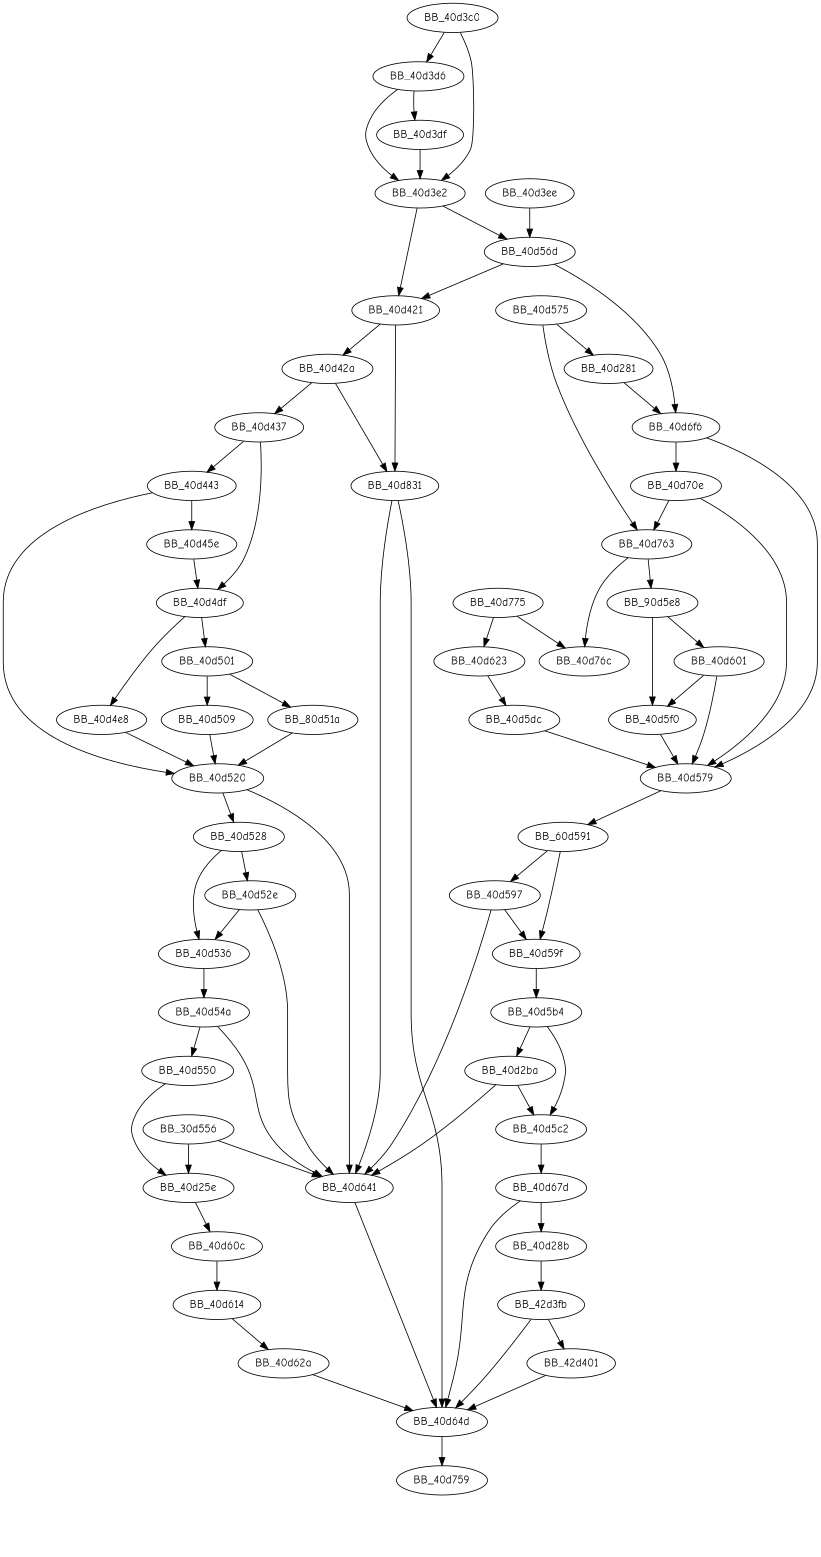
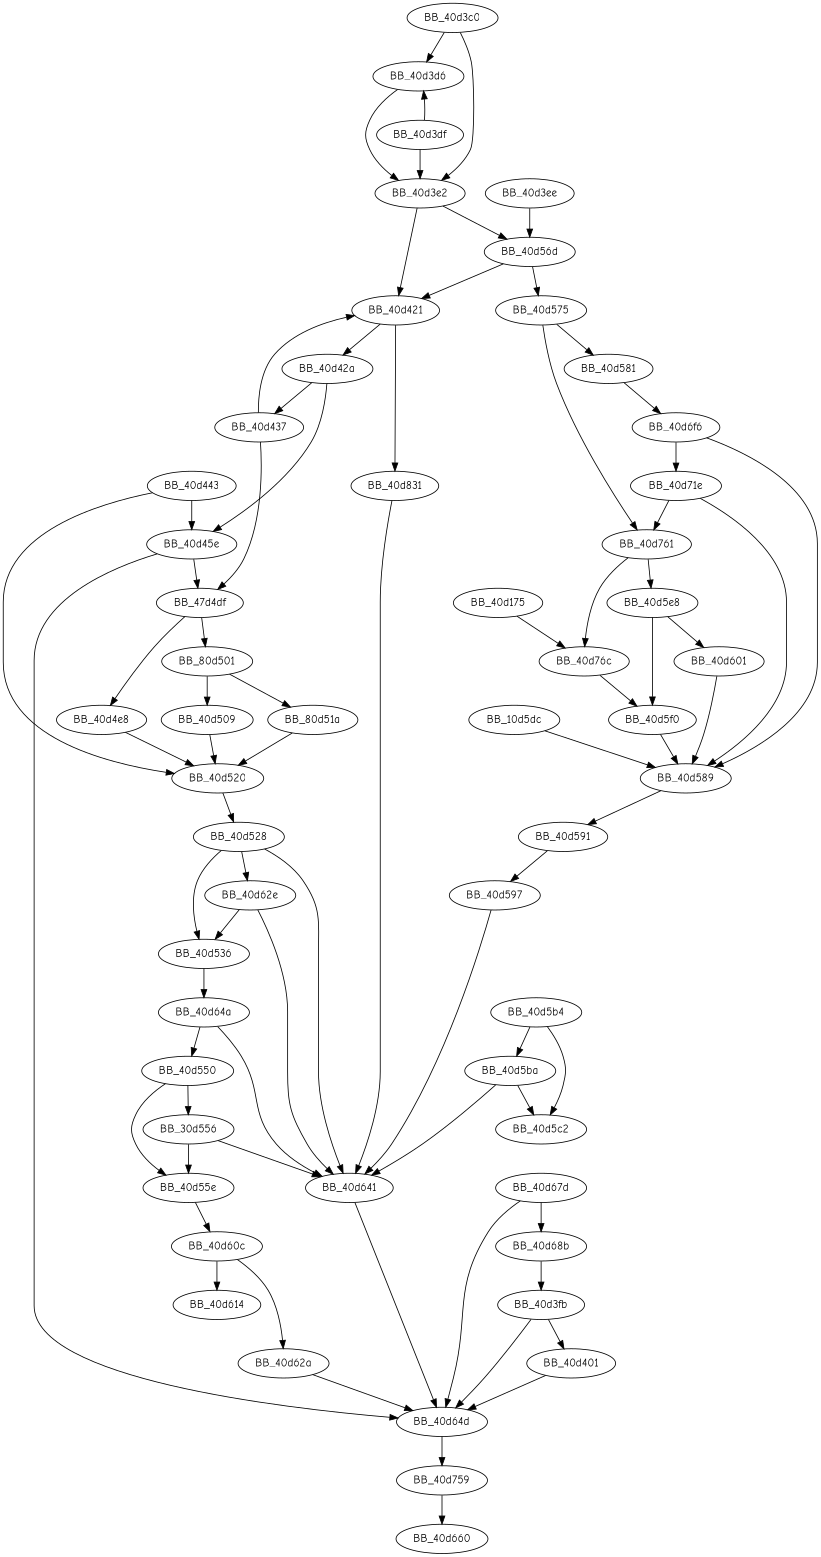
edge "BB_40d3d6" -> "BB_40d3df": reversed
edge "BB_40d56d" -> "BB_40d6f6": now "BB_40d56d" -> "BB_40d575"
node "BB_40d281": label "BB_40d281" -> "BB_40d581"
edge "BB_40d42a" -> "BB_40d831": now "BB_40d42a" -> "BB_40d45e"
edge "BB_40d437" -> "BB_40d443": now "BB_40d437" -> "BB_40d421"
node "BB_40d70e": label "BB_40d70e" -> "BB_40d71e"
node "BB_40d763": label "BB_40d763" -> "BB_40d761"
node "BB_40d4df": label "BB_40d4df" -> "BB_47d4df"
node "BB_40d775": label "BB_40d775" -> "BB_40d175"
node "BB_90d5e8": label "BB_90d5e8" -> "BB_40d5e8"
node "BB_40d501": label "BB_40d501" -> "BB_80d501"
node "BB_40d623": removed
edge "BB_40d601" -> "BB_40d5f0": now "BB_40d76c" -> "BB_40d5f0"
node "BB_40d5dc": label "BB_40d5dc" -> "BB_10d5dc"
node "BB_40d579": label "BB_40d579" -> "BB_40d589"
node "BB_60d591": label "BB_60d591" -> "BB_40d591"
node "BB_40d52e": label "BB_40d52e" -> "BB_40d62e"
edge "BB_40d831" -> "BB_40d64d": now "BB_40d45e" -> "BB_40d64d"
edge "BB_40d520" -> "BB_40d641": now "BB_40d528" -> "BB_40d641"
node "BB_40d59f": removed
node "BB_40d54a": label "BB_40d54a" -> "BB_40d64a"
node "BB_40d2ba": label "BB_40d2ba" -> "BB_40d5ba"
edge "BB_40d550" -> "BB_30d556": added
edge "BB_40d5c2" -> "BB_40d67d": removed
node "BB_40d25e": label "BB_40d25e" -> "BB_40d55e"
node "BB_40d28b": label "BB_40d28b" -> "BB_40d68b"
node "BB_42d3fb": label "BB_42d3fb" -> "BB_40d3fb"
edge "BB_40d614" -> "BB_40d62a": now "BB_40d60c" -> "BB_40d62a"
node "BB_42d401": label "BB_42d401" -> "BB_40d401"
node "BB_40d660": added
